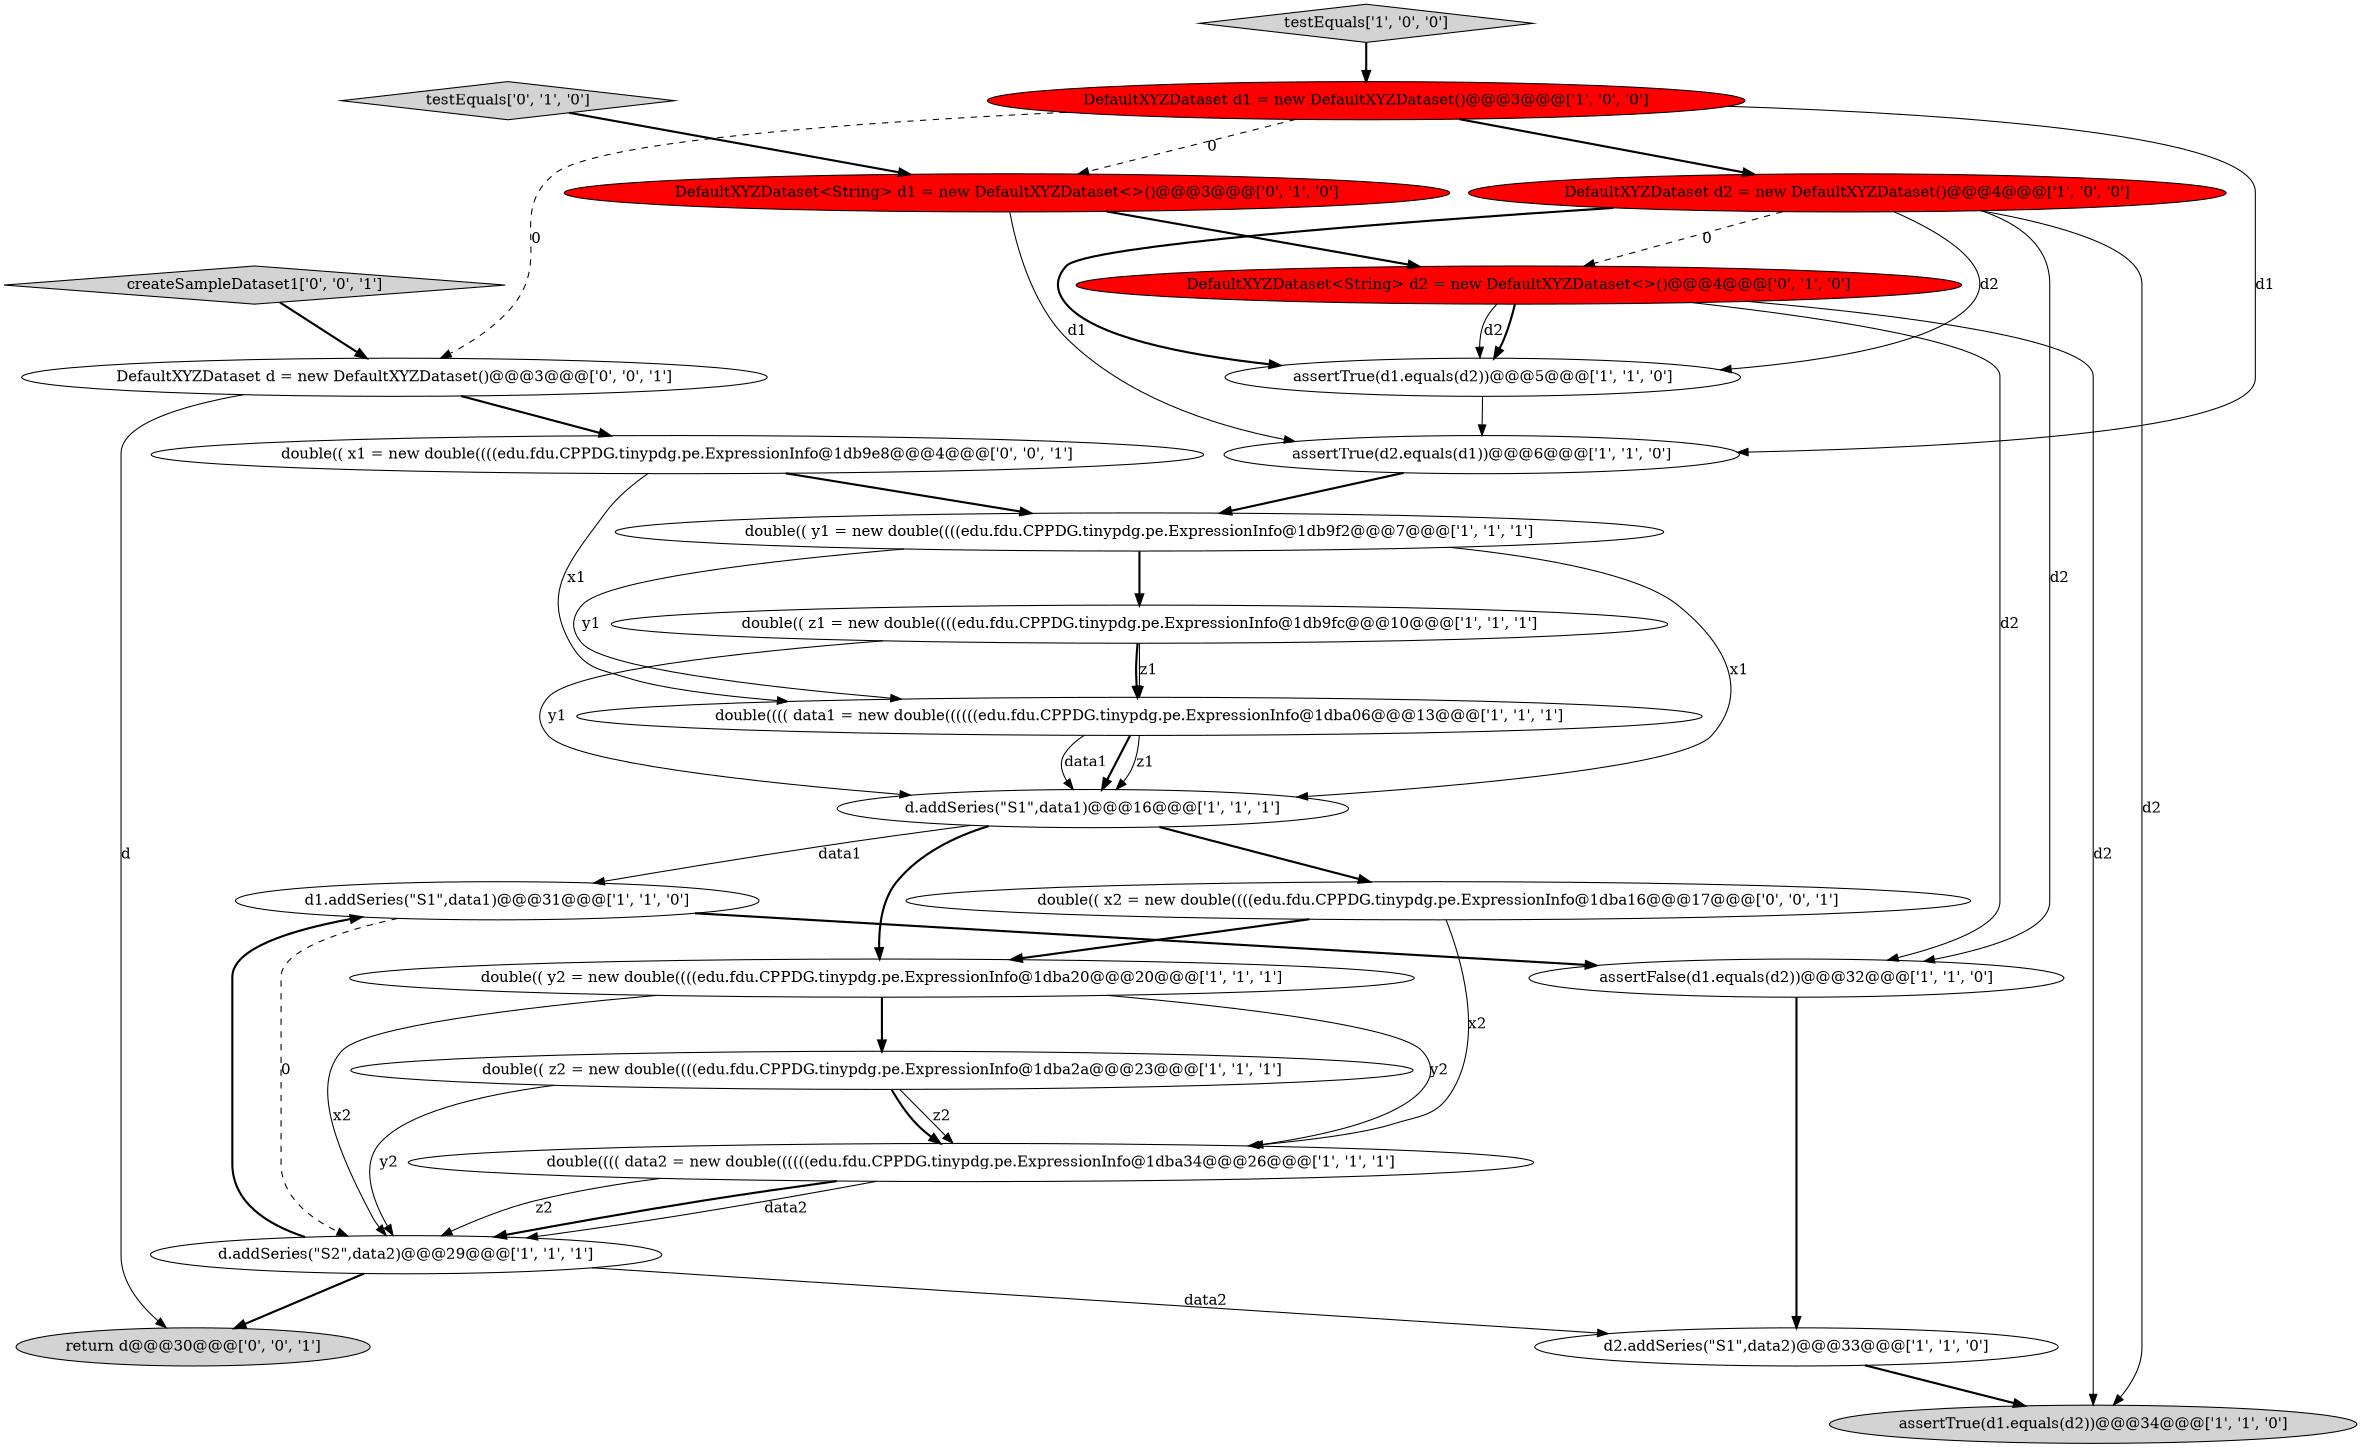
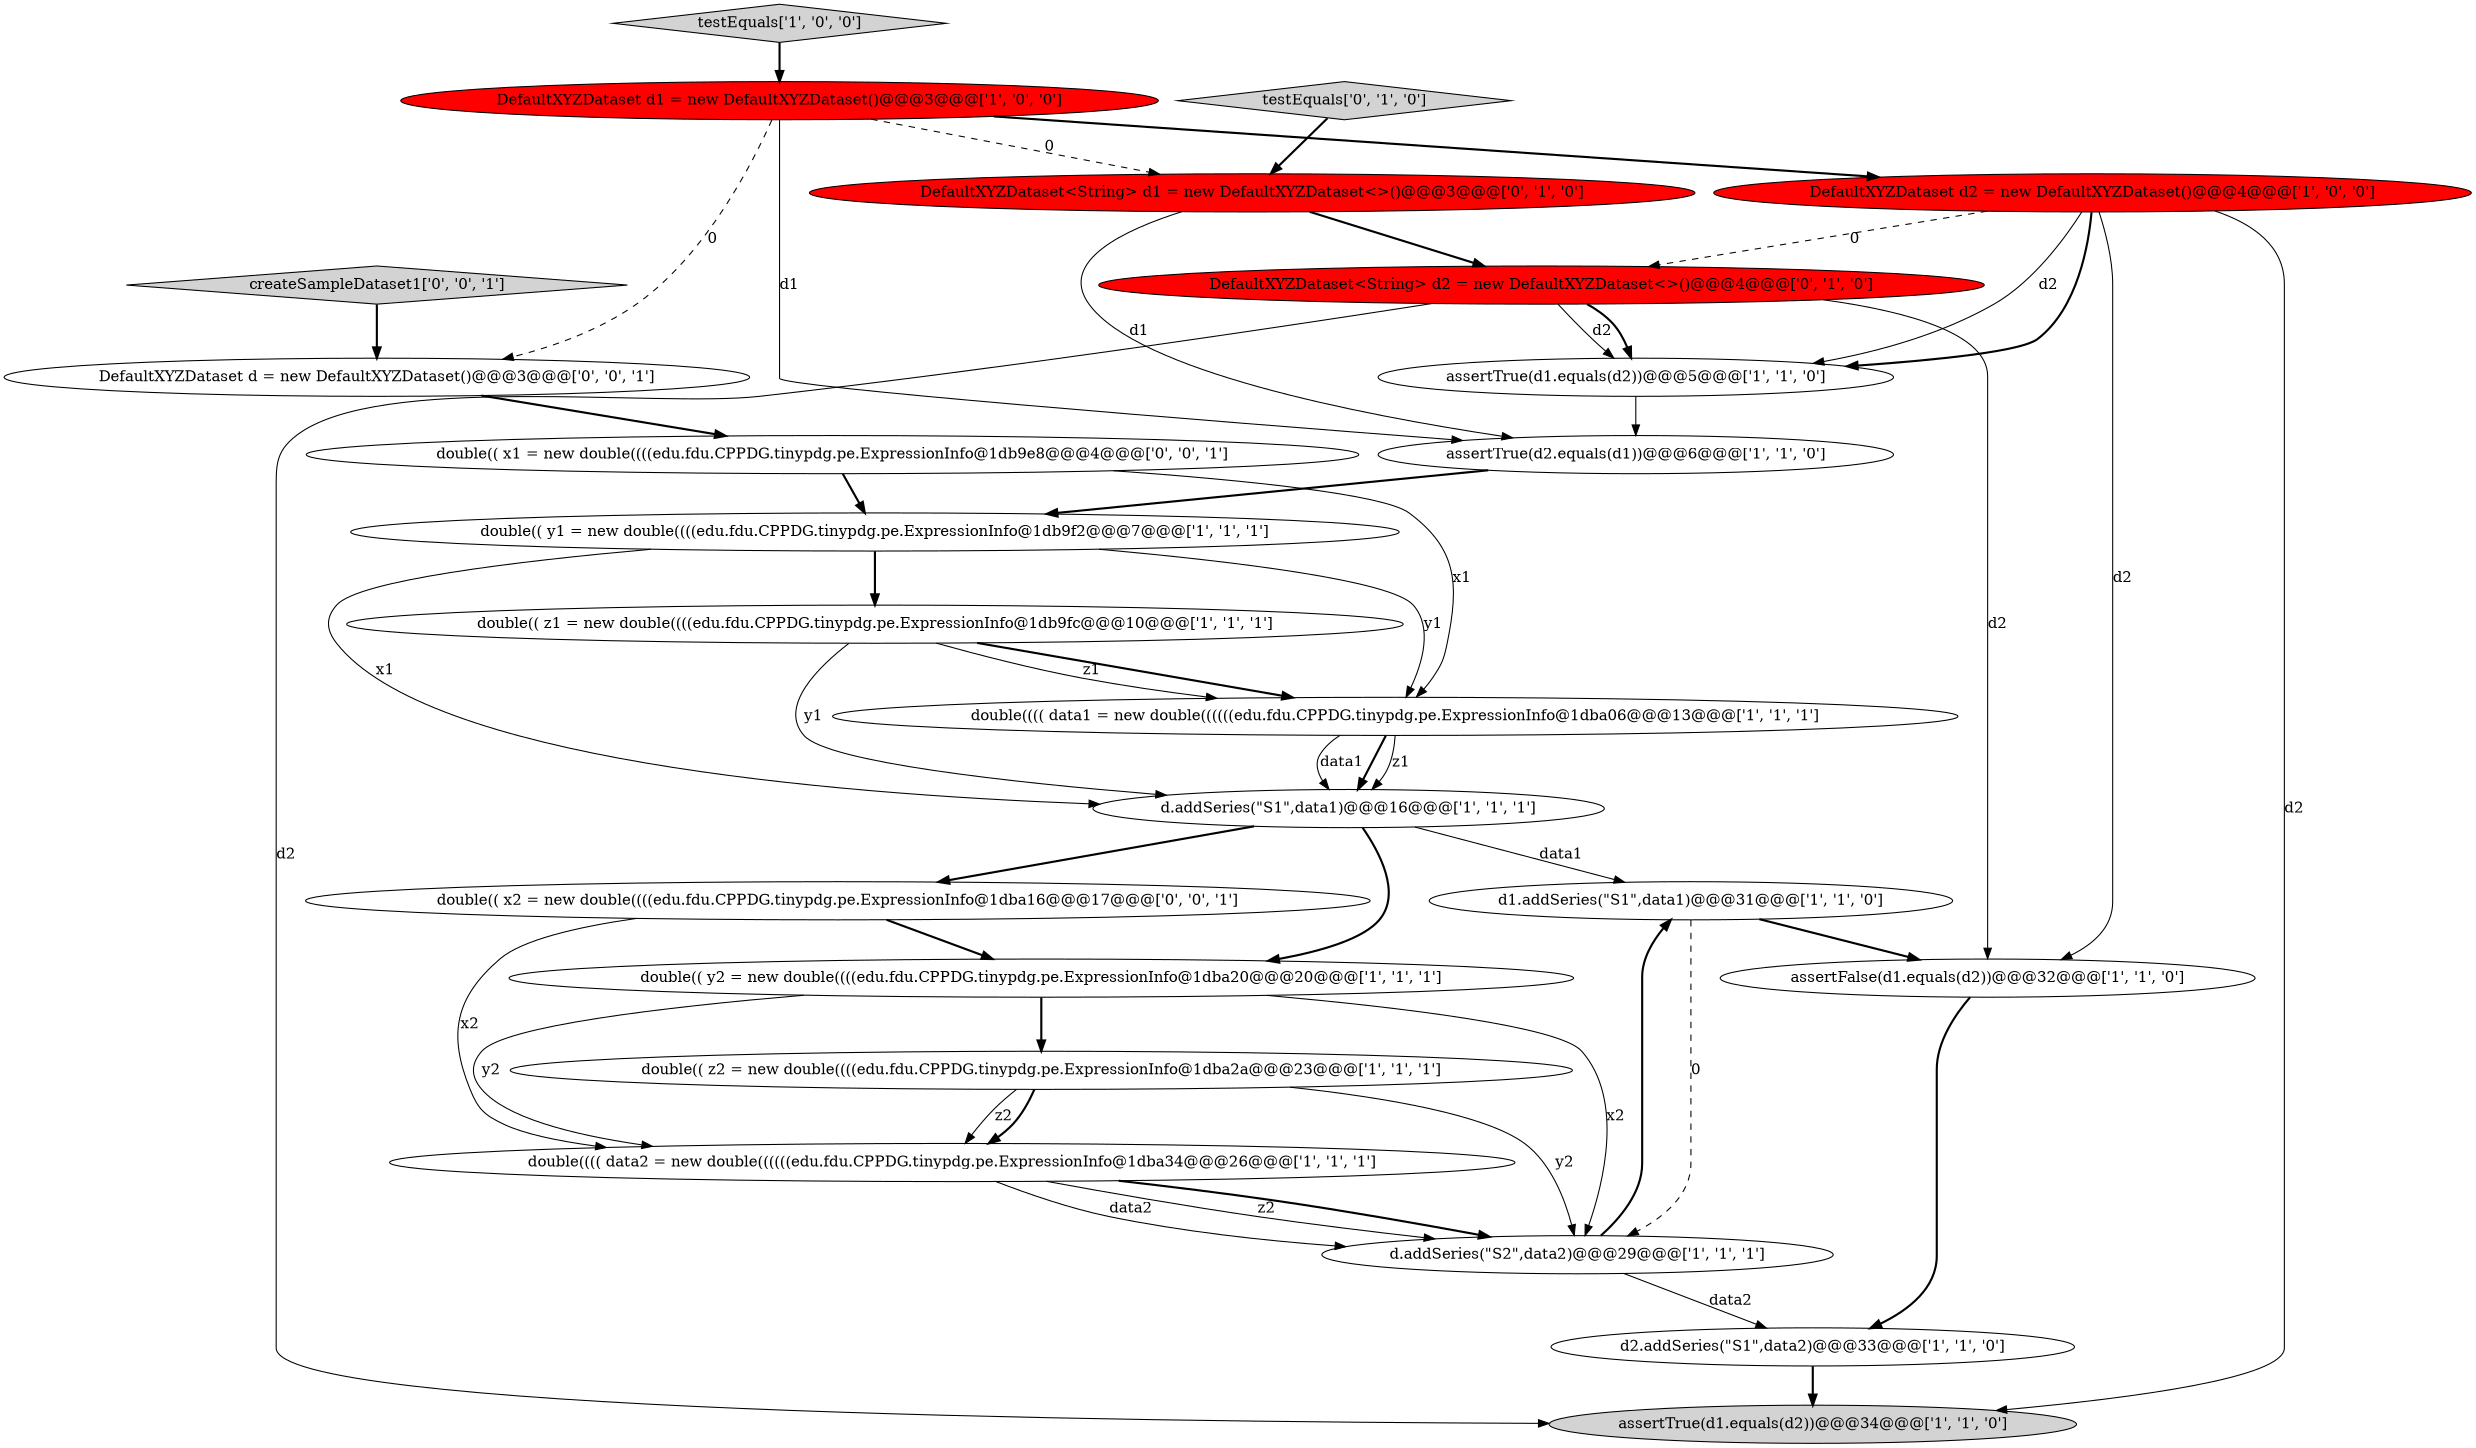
node "return d@@@30@@@['0', '0', '1']": removed
